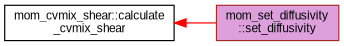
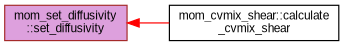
edge "mom_set_diffusivity ::set_diffusivity" -> "mom_cvmix_shear::calculate _cvmix_shear": reversed
